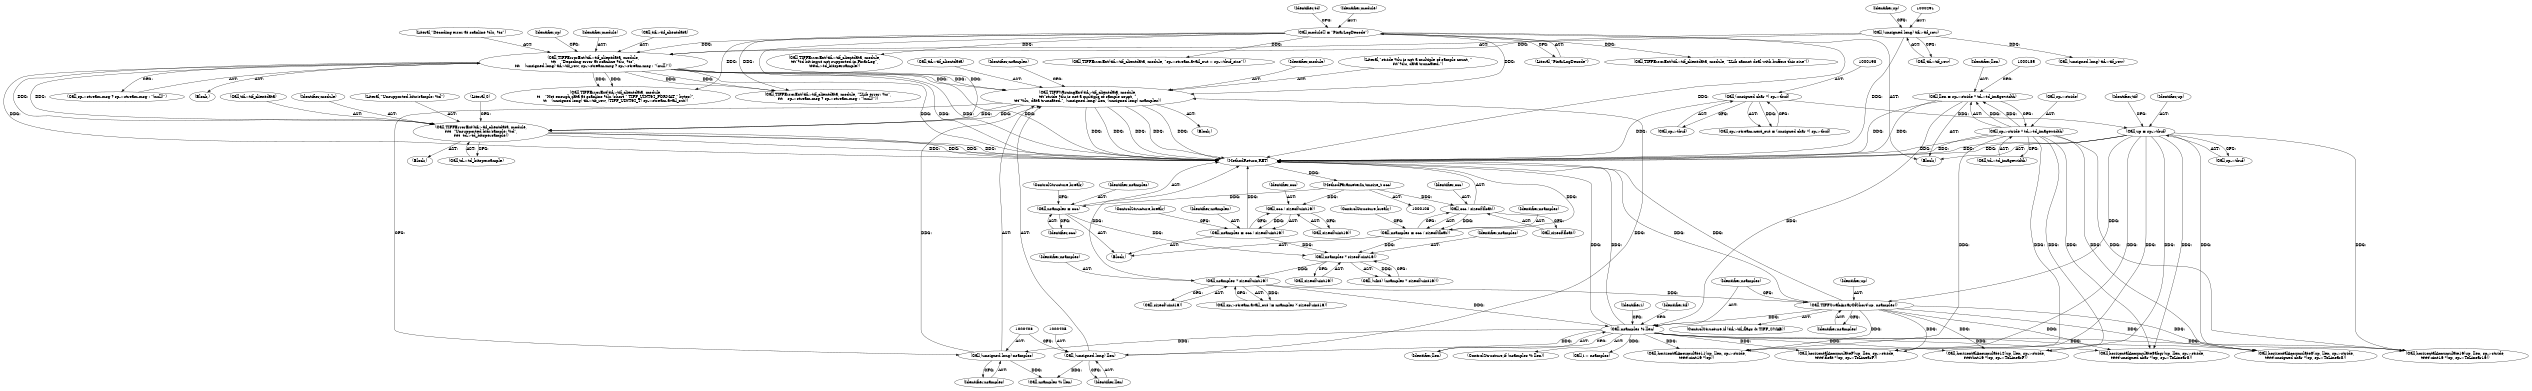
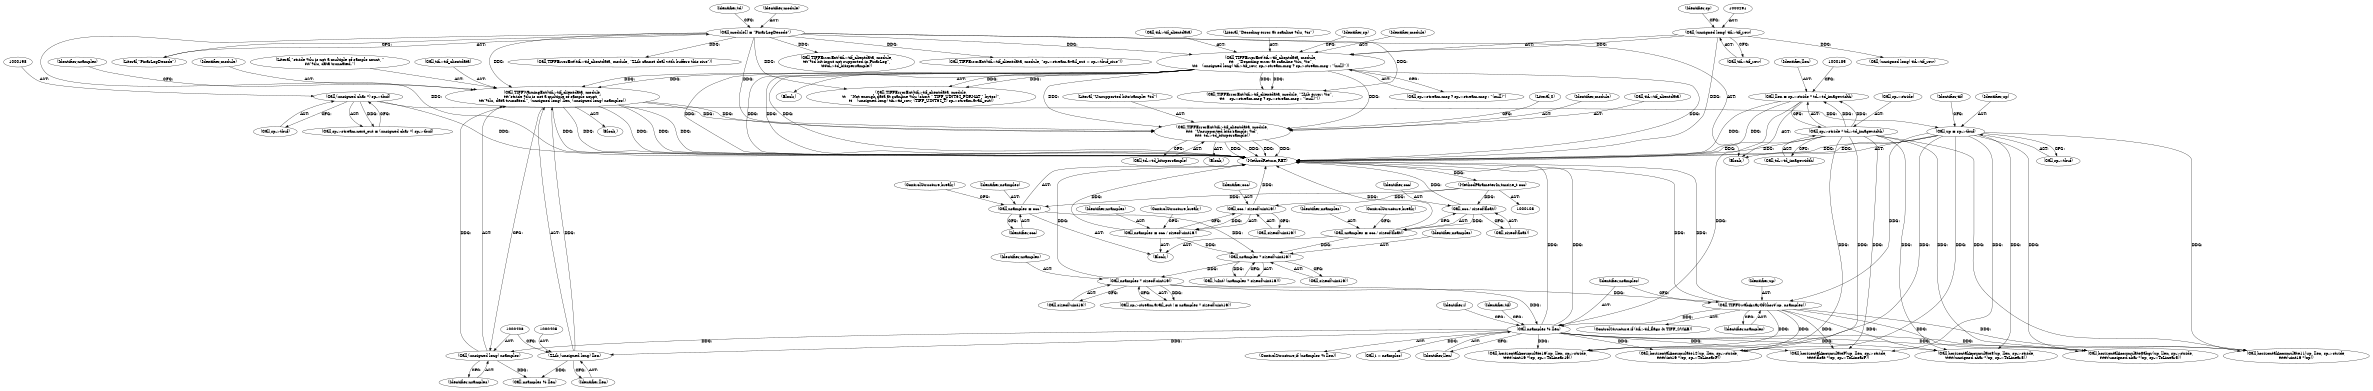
edge "(Call,occ / sizeof(float))" -> "(MethodReturn,RET)": label "AST: " -> "DDG: "
edge "(Call,occ / sizeof(uint16))" -> "(MethodReturn,RET)": added, label "DDG:"
node "(Call,(unsigned long) llen)": label "(Call,(unsigned long) llen)" -> "(ZLib,(unsigned long) llen)"
